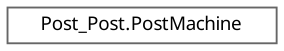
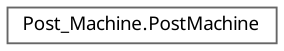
node "Post_Post.PostMachine": label "Post_Post.PostMachine" -> "Post_Machine.PostMachine"
